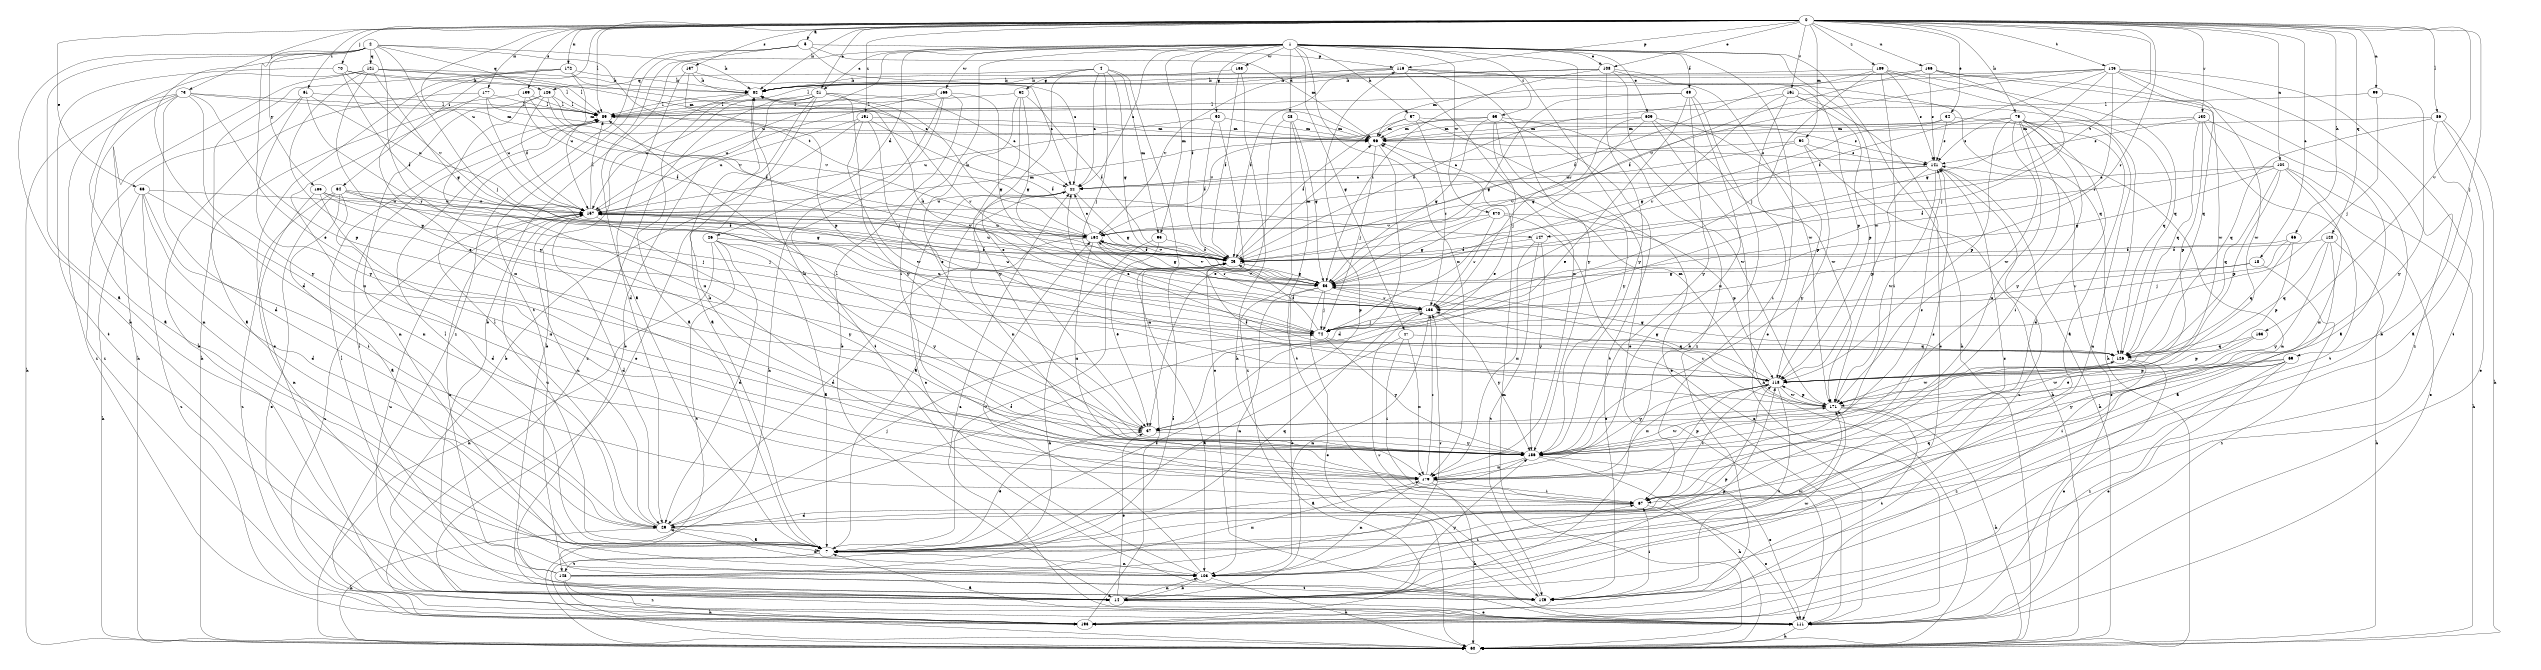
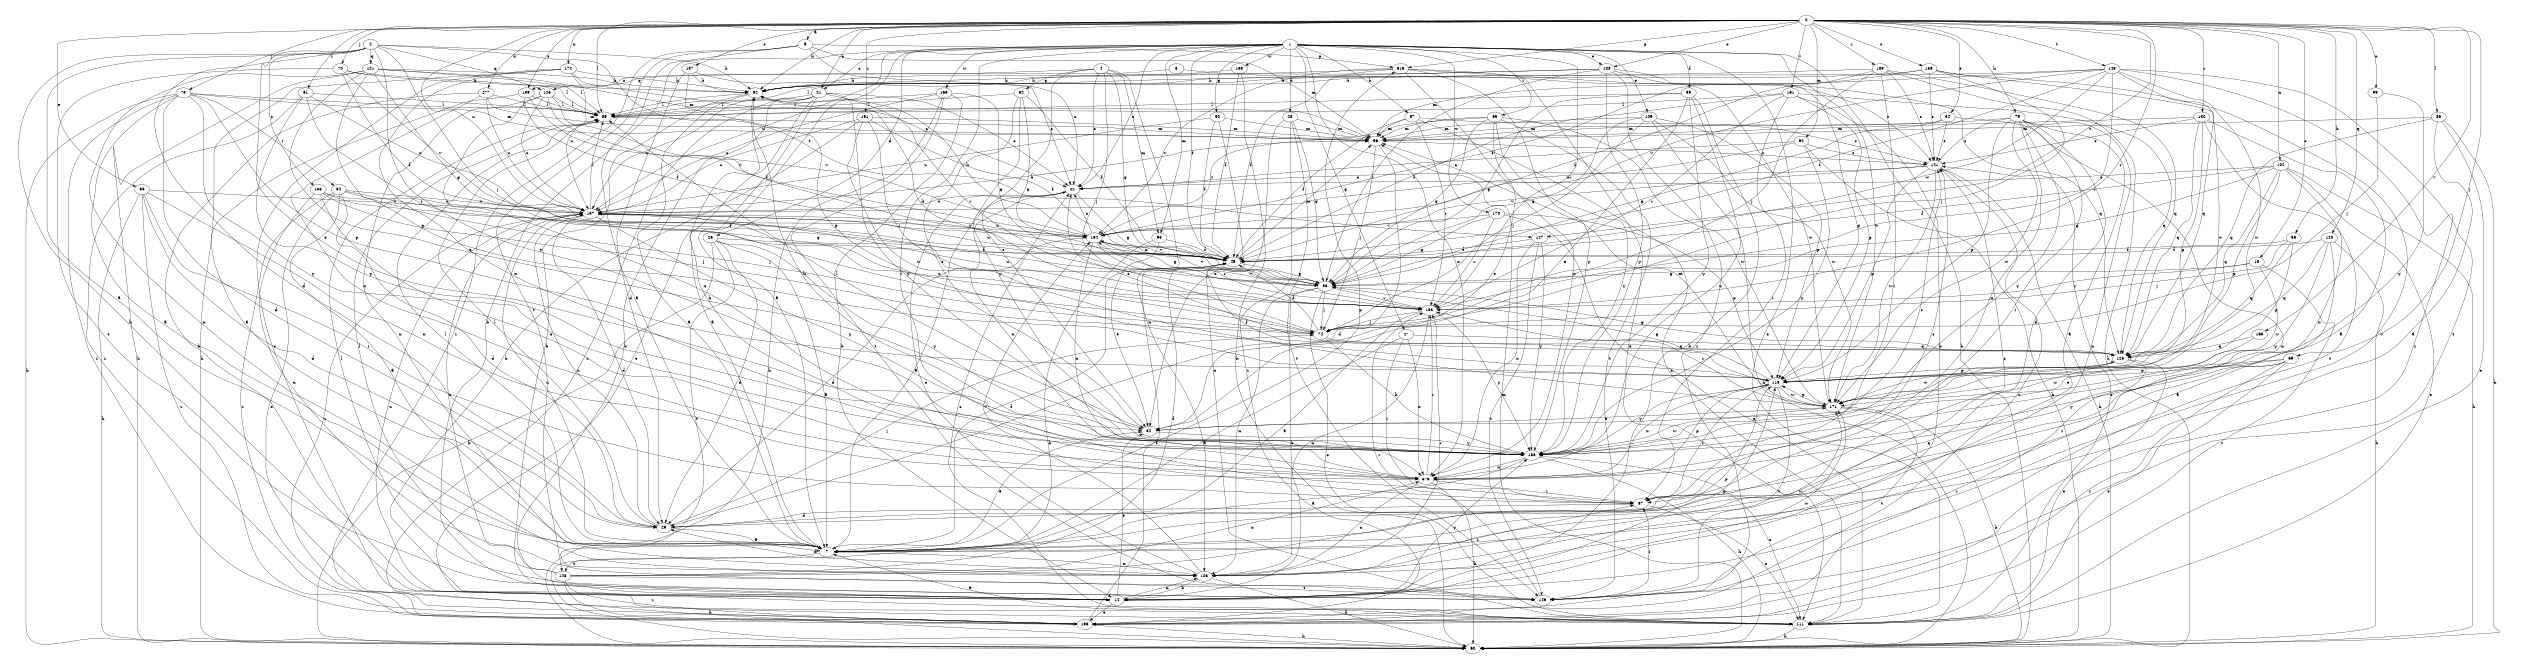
edge "0" -> "64": now "73" -> "64"
node "3": added
node "116": label "116" -> "616"
node "177": label "177" -> "277"
edge "99" -> "89": now "161" -> "89"
edge "1" -> "7": added, label "a"
node "609": label "609" -> "109"
edge "125" -> "157": label "f" -> "u"
edge "157" -> "96": label "m" -> "b"
edge "145" -> "53": label "g" -> "w"
edge "156" -> "45": now "156" -> "164"
node "370": label "370" -> "170"
edge "164" -> "45": label "f" -> "n"
edge "156" -> "14": label "b" -> "v"
edge "163" -> "118": now "126" -> "118"
edge "18" -> "171": added, label "w"
edge "74" -> "186": label "y" -> "h"
node "37": label "37" -> "32"
edge "133" -> "7": label "q" -> "a"
node "179": label "179" -> "579"
edge "14" -> "111": now "14" -> "193"
edge "29" -> "60": now "193" -> "60"
